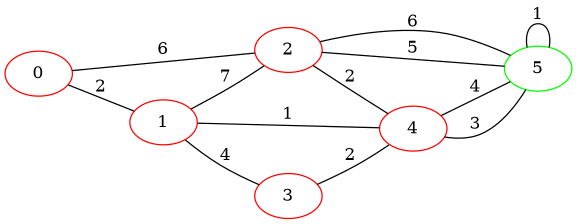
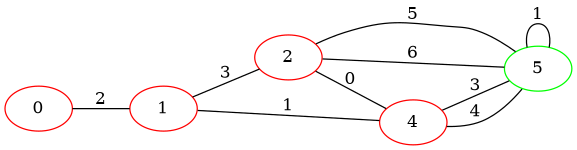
edge "2" -- "0": removed, label "6"
edge "2" -- "1": label "7" -> "3"
edge "2" -- "4": label "2" -> "0"
node "3": removed
